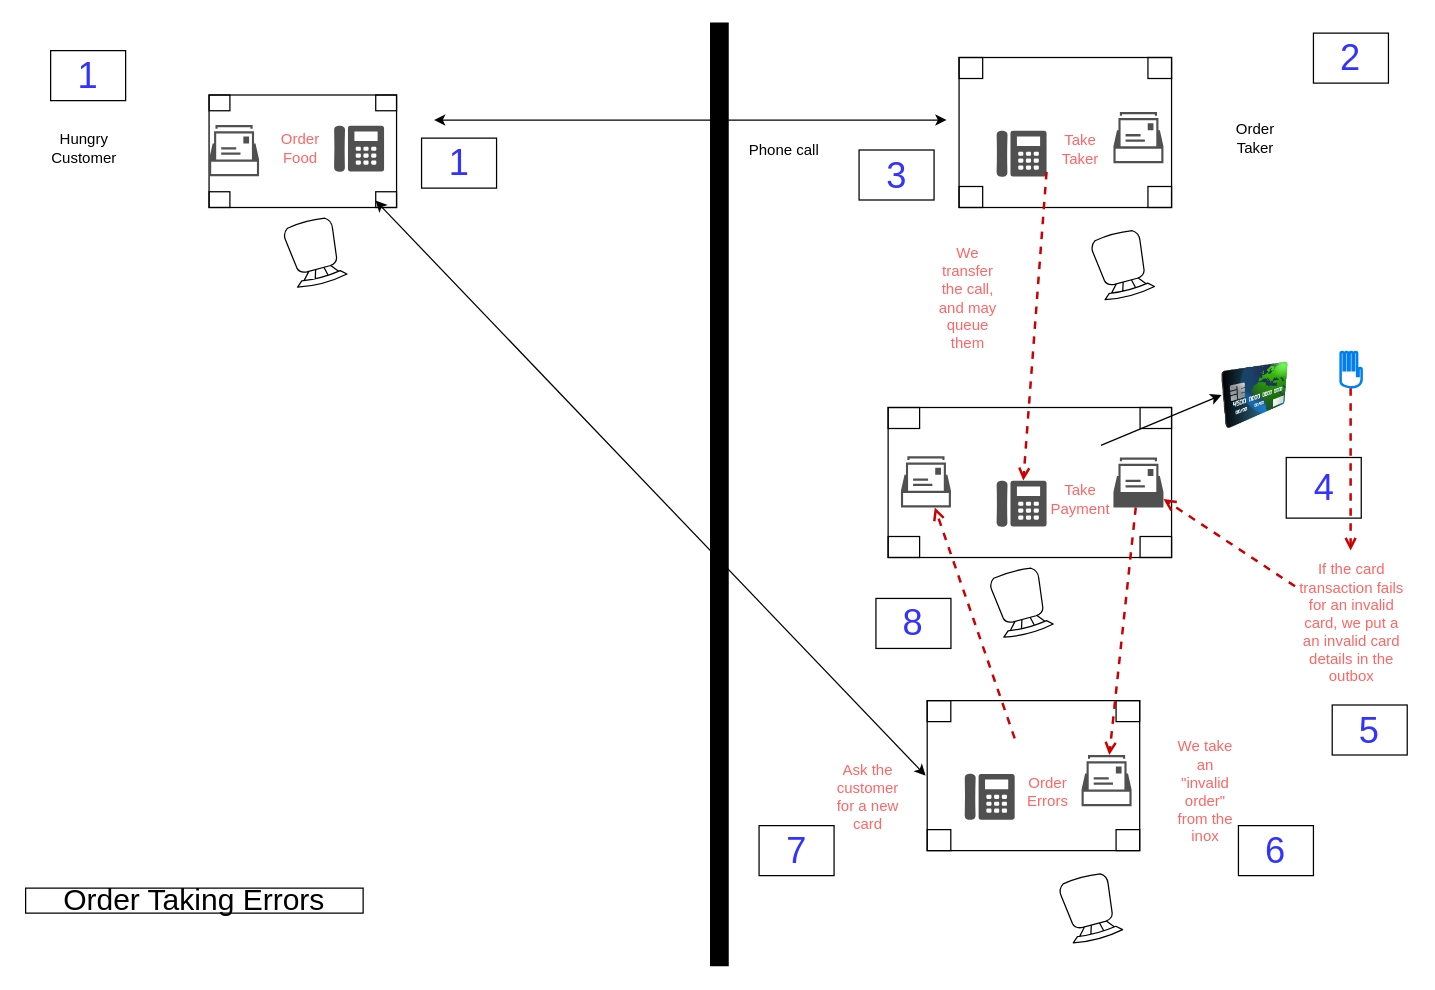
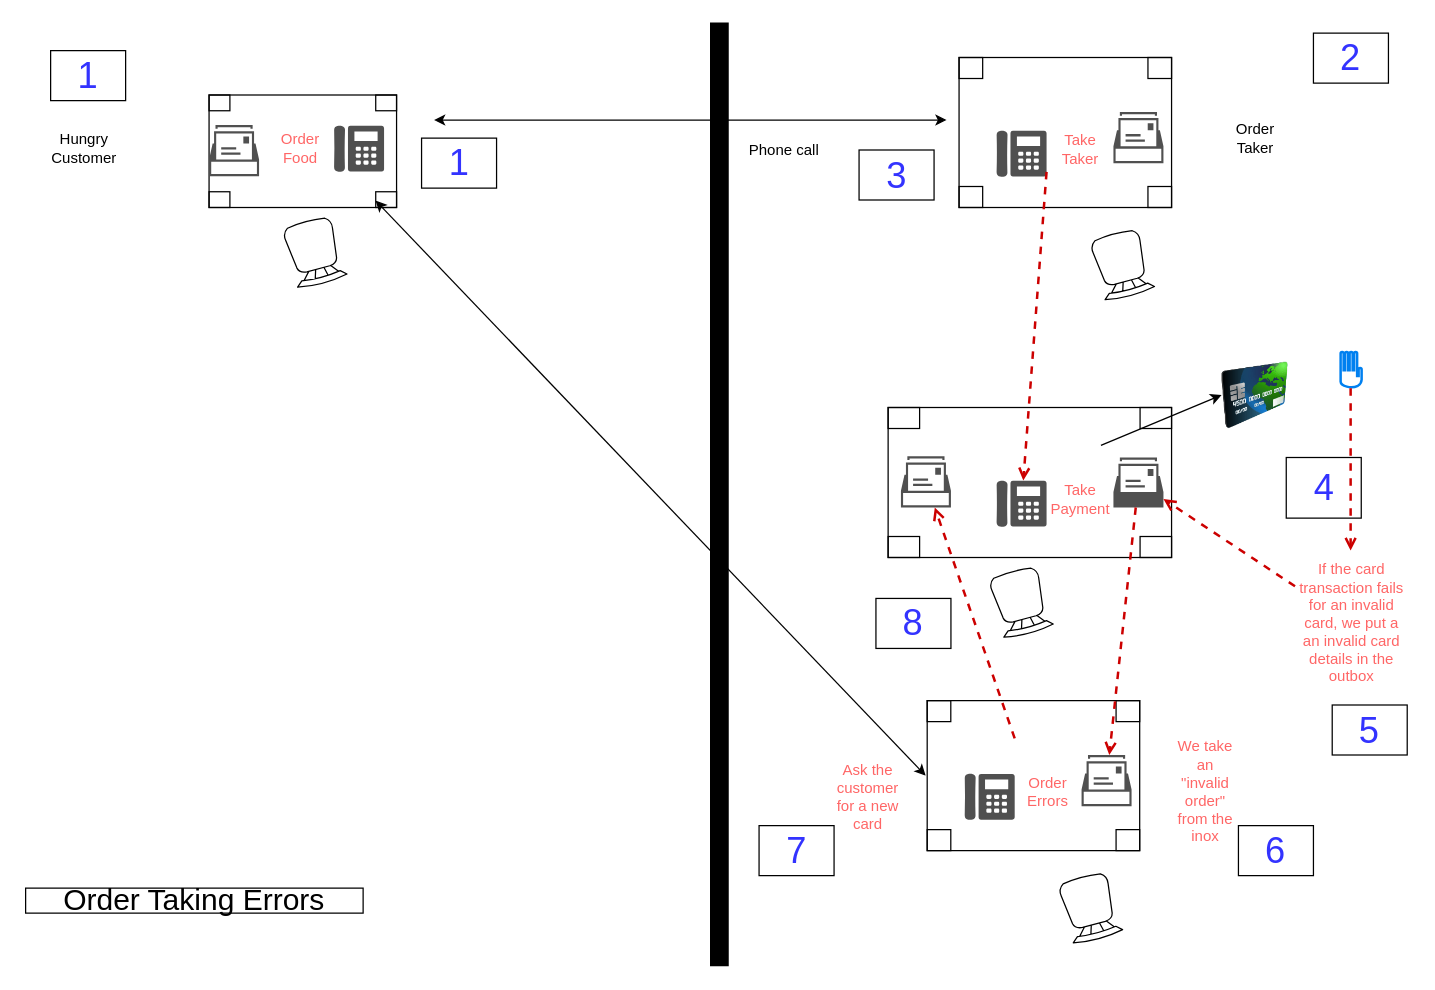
node "We transfer the call, and may queue them": removed
